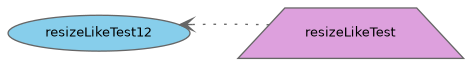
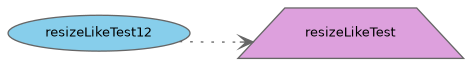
edge "resizeLikeTest" -> "resizeLikeTest12": reversed
